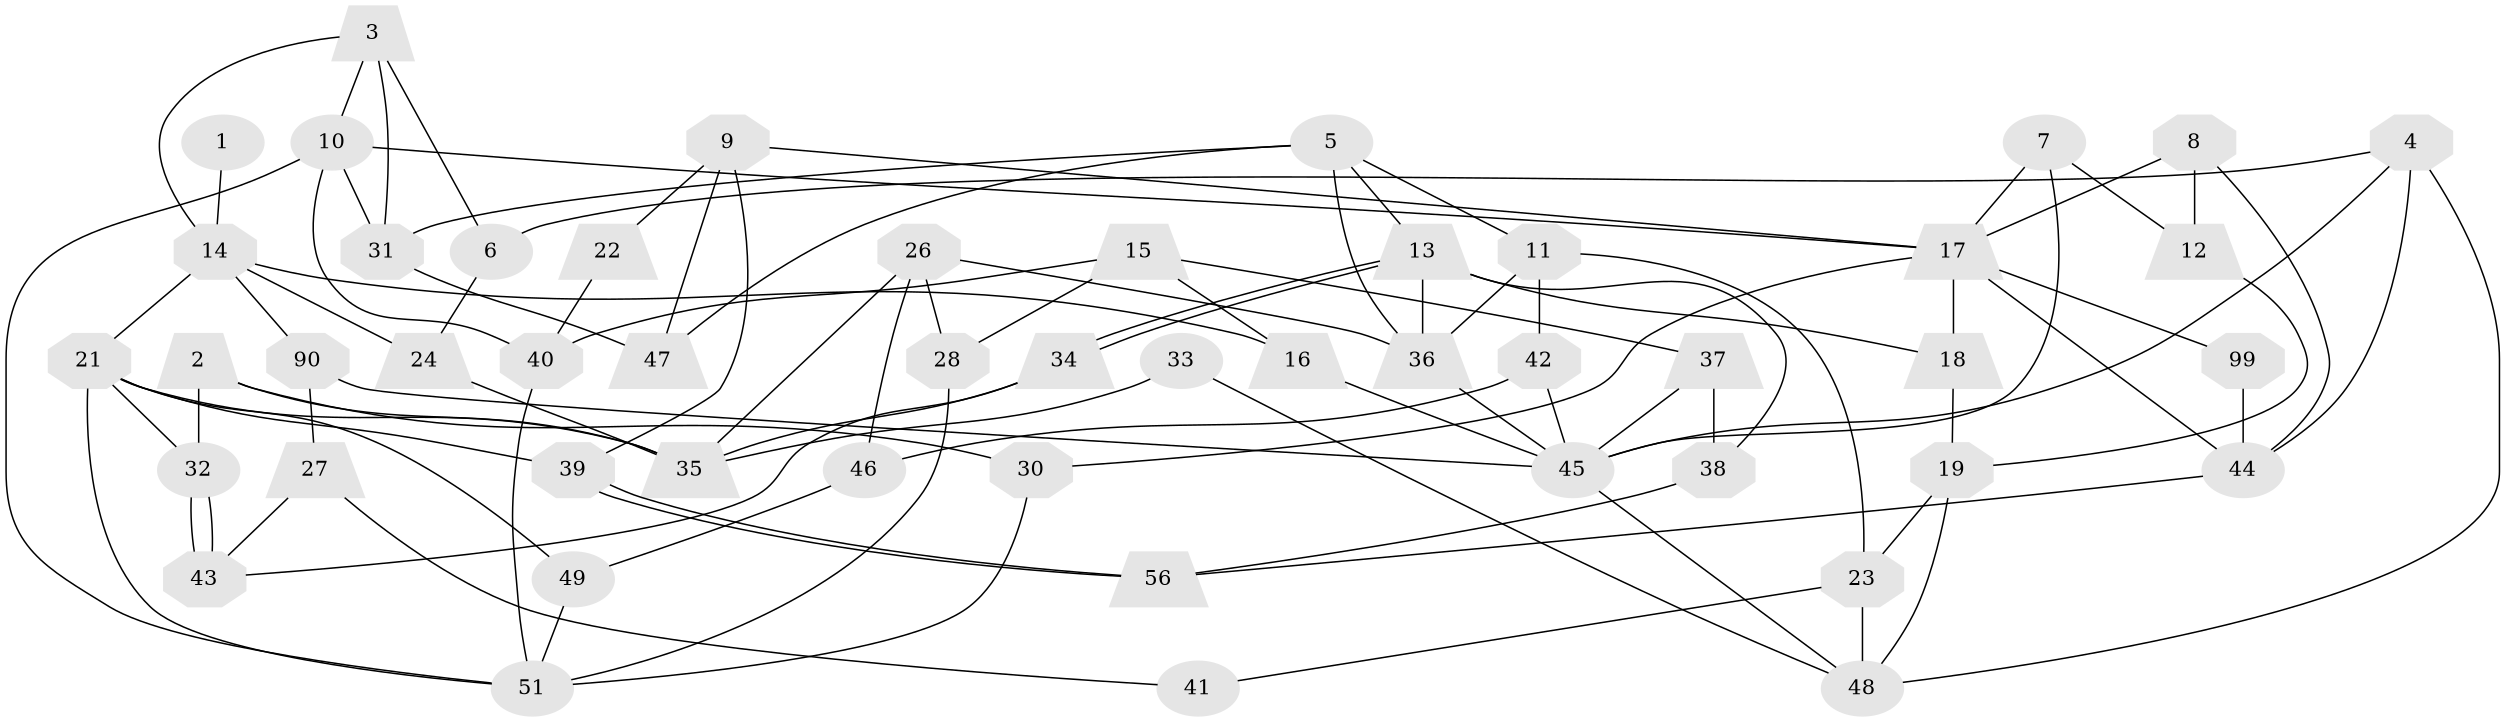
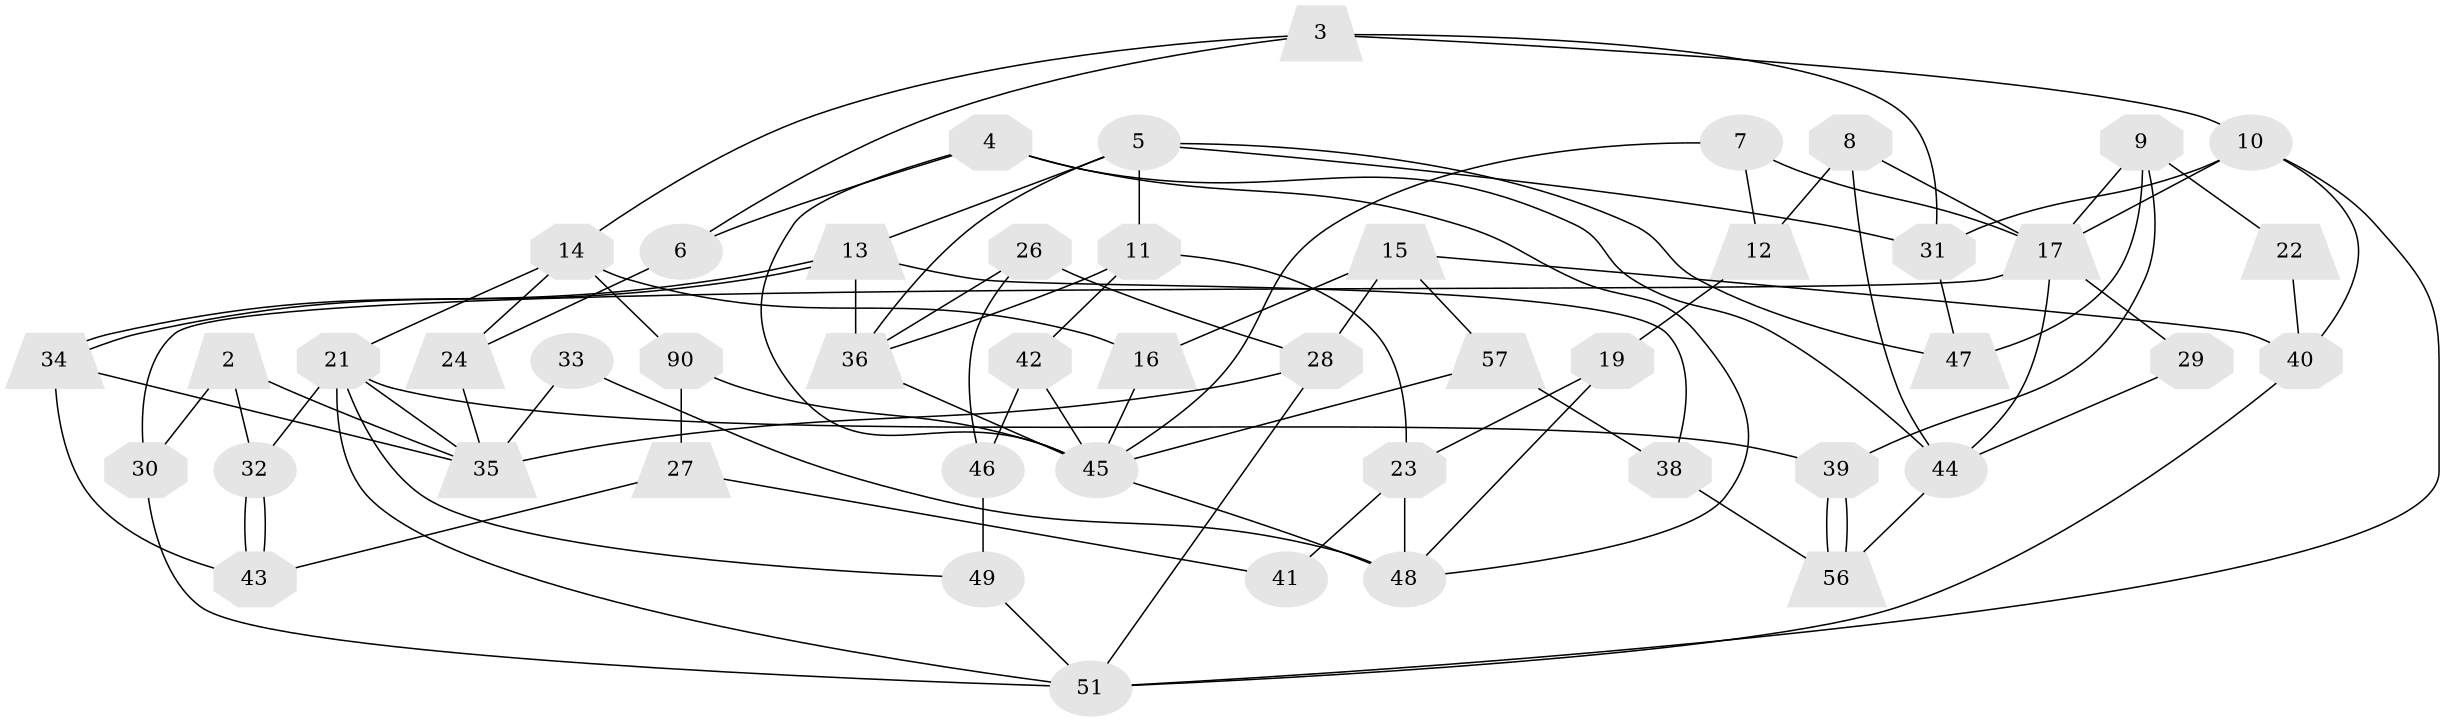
node "1": removed
edge "26" -- "35": now "28" -- "35"
node "37": label "37" -> "57"
node "18": removed
node "99": label "99" -> "29"
